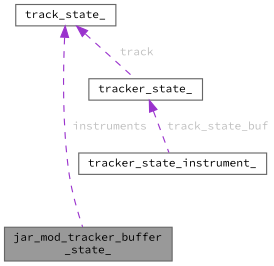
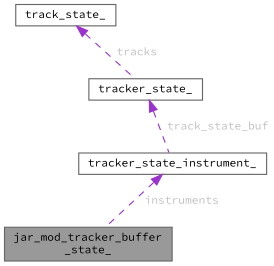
edge "tracker_state_" -> "track_state_": label " track" -> " tracks"
edge "jar_mod_tracker_buffer _state_" -> "track_state_": now "jar_mod_tracker_buffer _state_" -> "tracker_state_instrument_"
